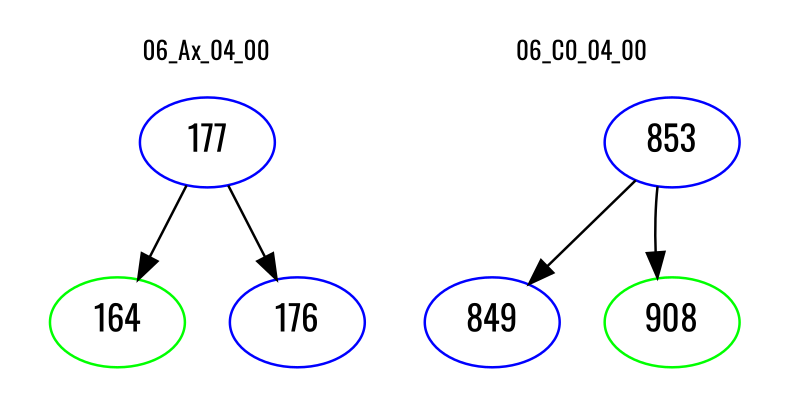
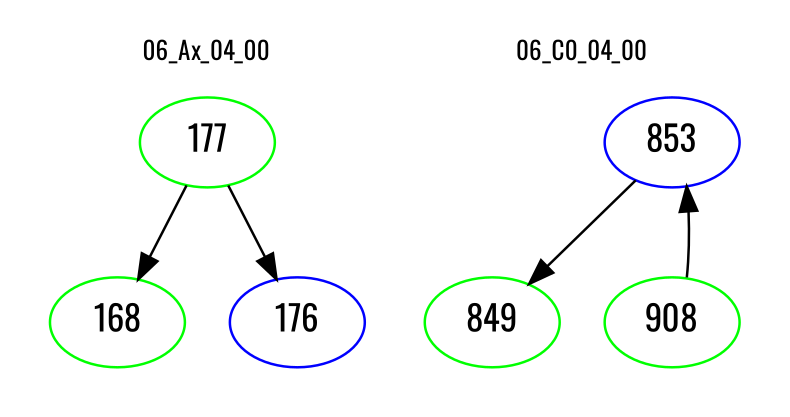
node "177": color blue -> green
edge "853" -> "908": reversed
node "164": label "164" -> "168"
node "849": color blue -> green
